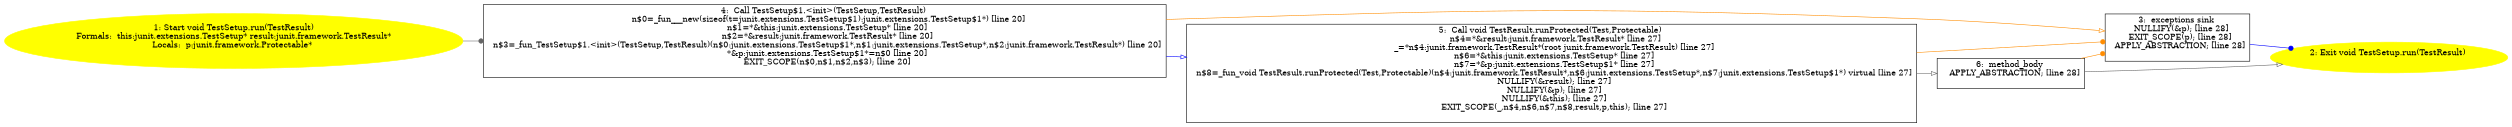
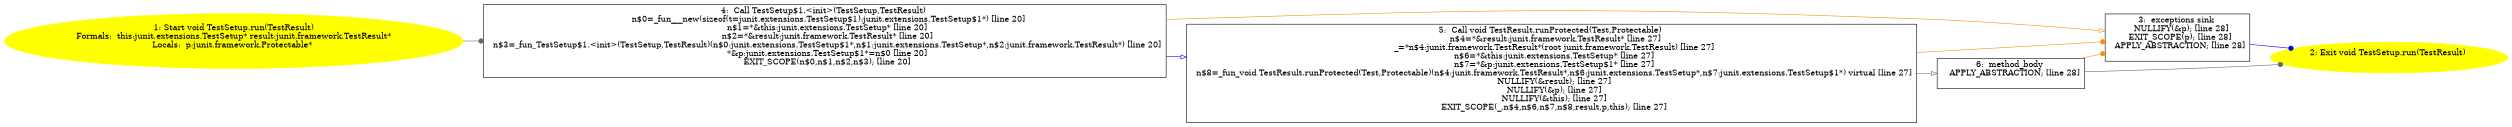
edge "6:  method_body APPLY_ABSTRACTION; [line 28]" -> "2: Exit void TestSetup.run(TestResult)": arrowhead onormal -> dot
